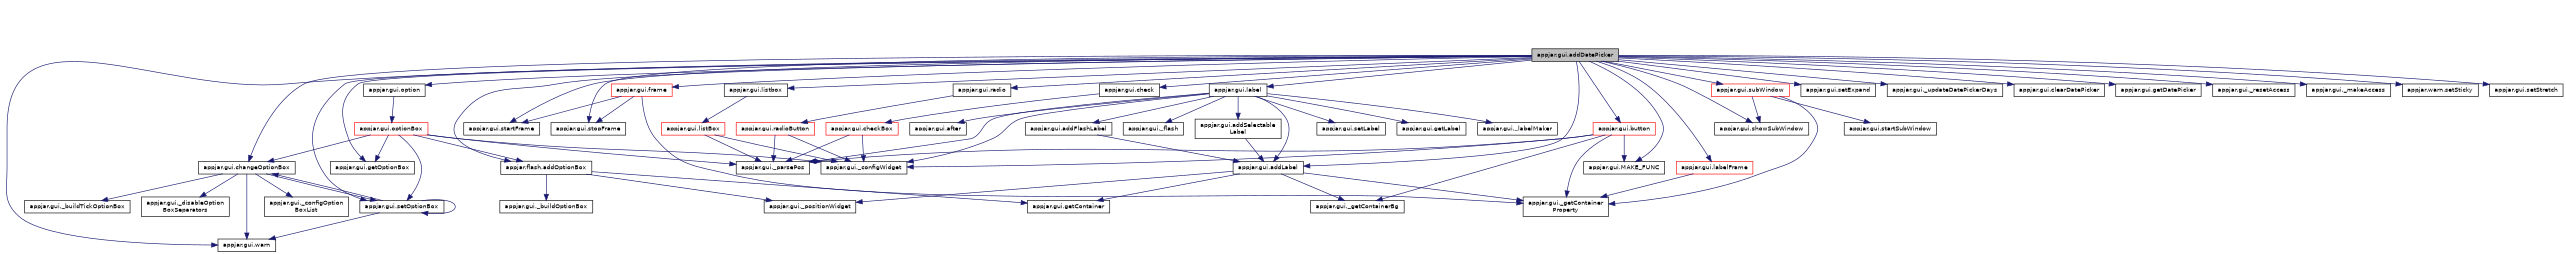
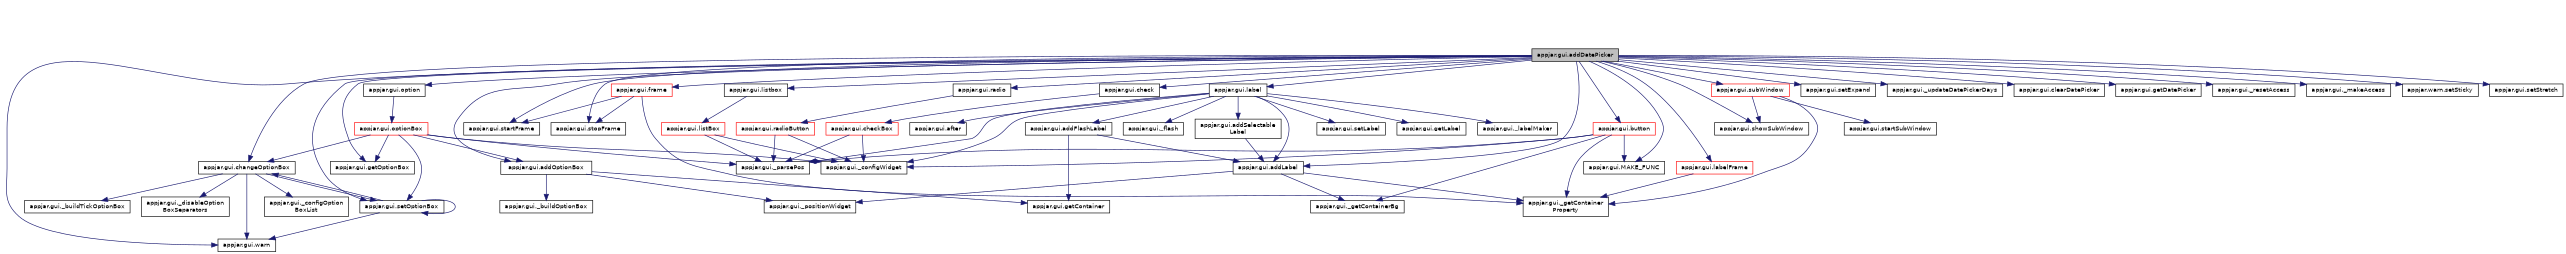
node "appjar.flash.addOptionBox": label "appjar.flash.addOptionBox" -> "appjar.gui.addOptionBox"
edge "appjar.gui.addLabel" -> "appjar.gui.getContainer": now "appjar.gui.addFlashLabel" -> "appjar.gui.getContainer"
